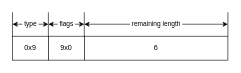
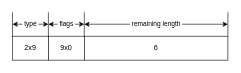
node "0x9": label "0x9" -> "2x9"
